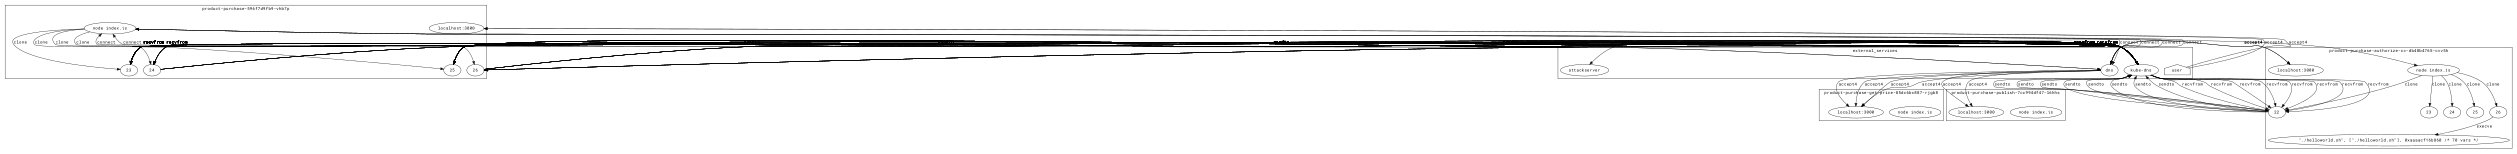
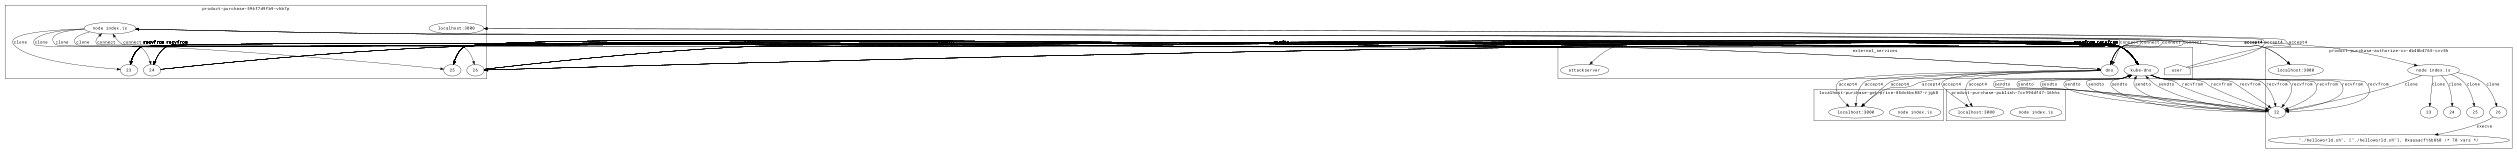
cluster " product-purchase-get-price-85dc6bc887-rjgb8 ": label " product-purchase-get-price-85dc6bc887-rjgb8 " -> " localhost-purchase-get-price-85dc6bc887-rjgb8 "
